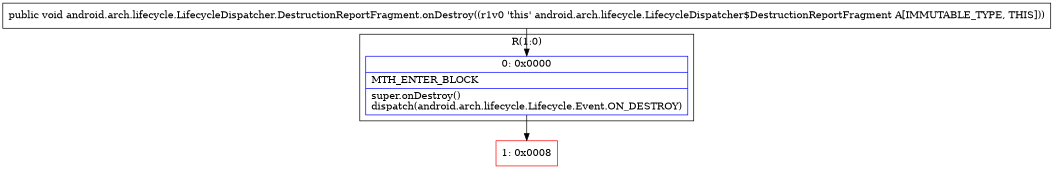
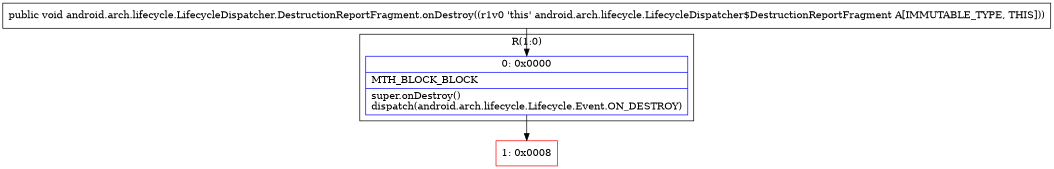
node "0: 0x0000": text "MTH_ENTER_BLOCK" -> "MTH_BLOCK_BLOCK"
